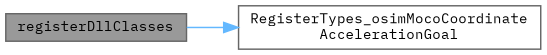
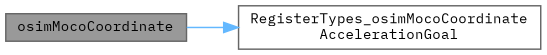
node "registerDllClasses": label "registerDllClasses" -> "osimMocoCoordinate"
